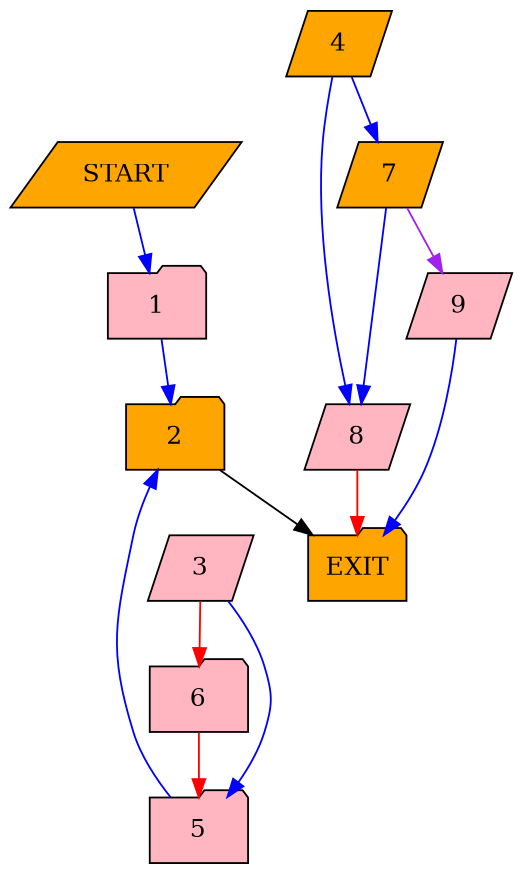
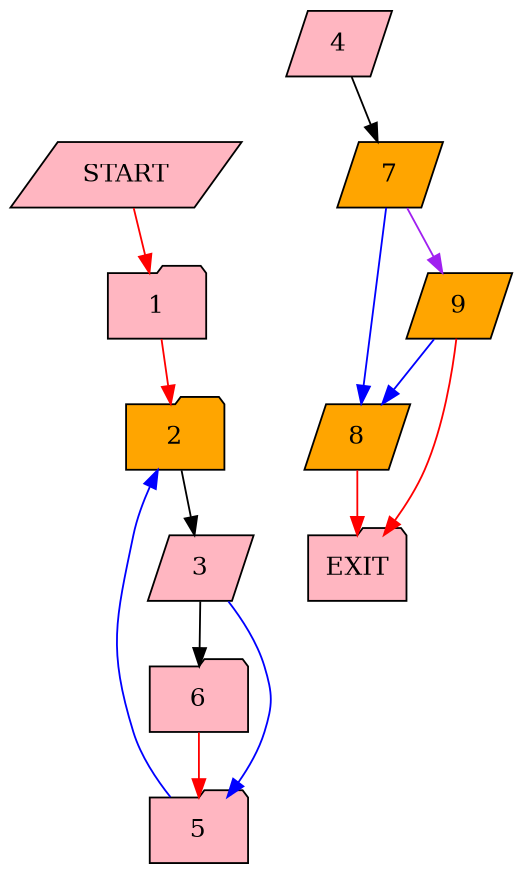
node "4": fillcolor orange -> lightpink
edge "4" -> "7": color blue -> black
node "START": fillcolor orange -> lightpink
edge "START" -> "1": color blue -> red
edge "4" -> "8": now "9" -> "8"
node "9": fillcolor lightpink -> orange
edge "1" -> "2": color blue -> red
edge "9" -> "EXIT": color blue -> red
node "8": fillcolor lightpink -> orange
edge "2" -> "EXIT": now "2" -> "3"
node "EXIT": fillcolor orange -> lightpink
edge "3" -> "6": color red -> black
